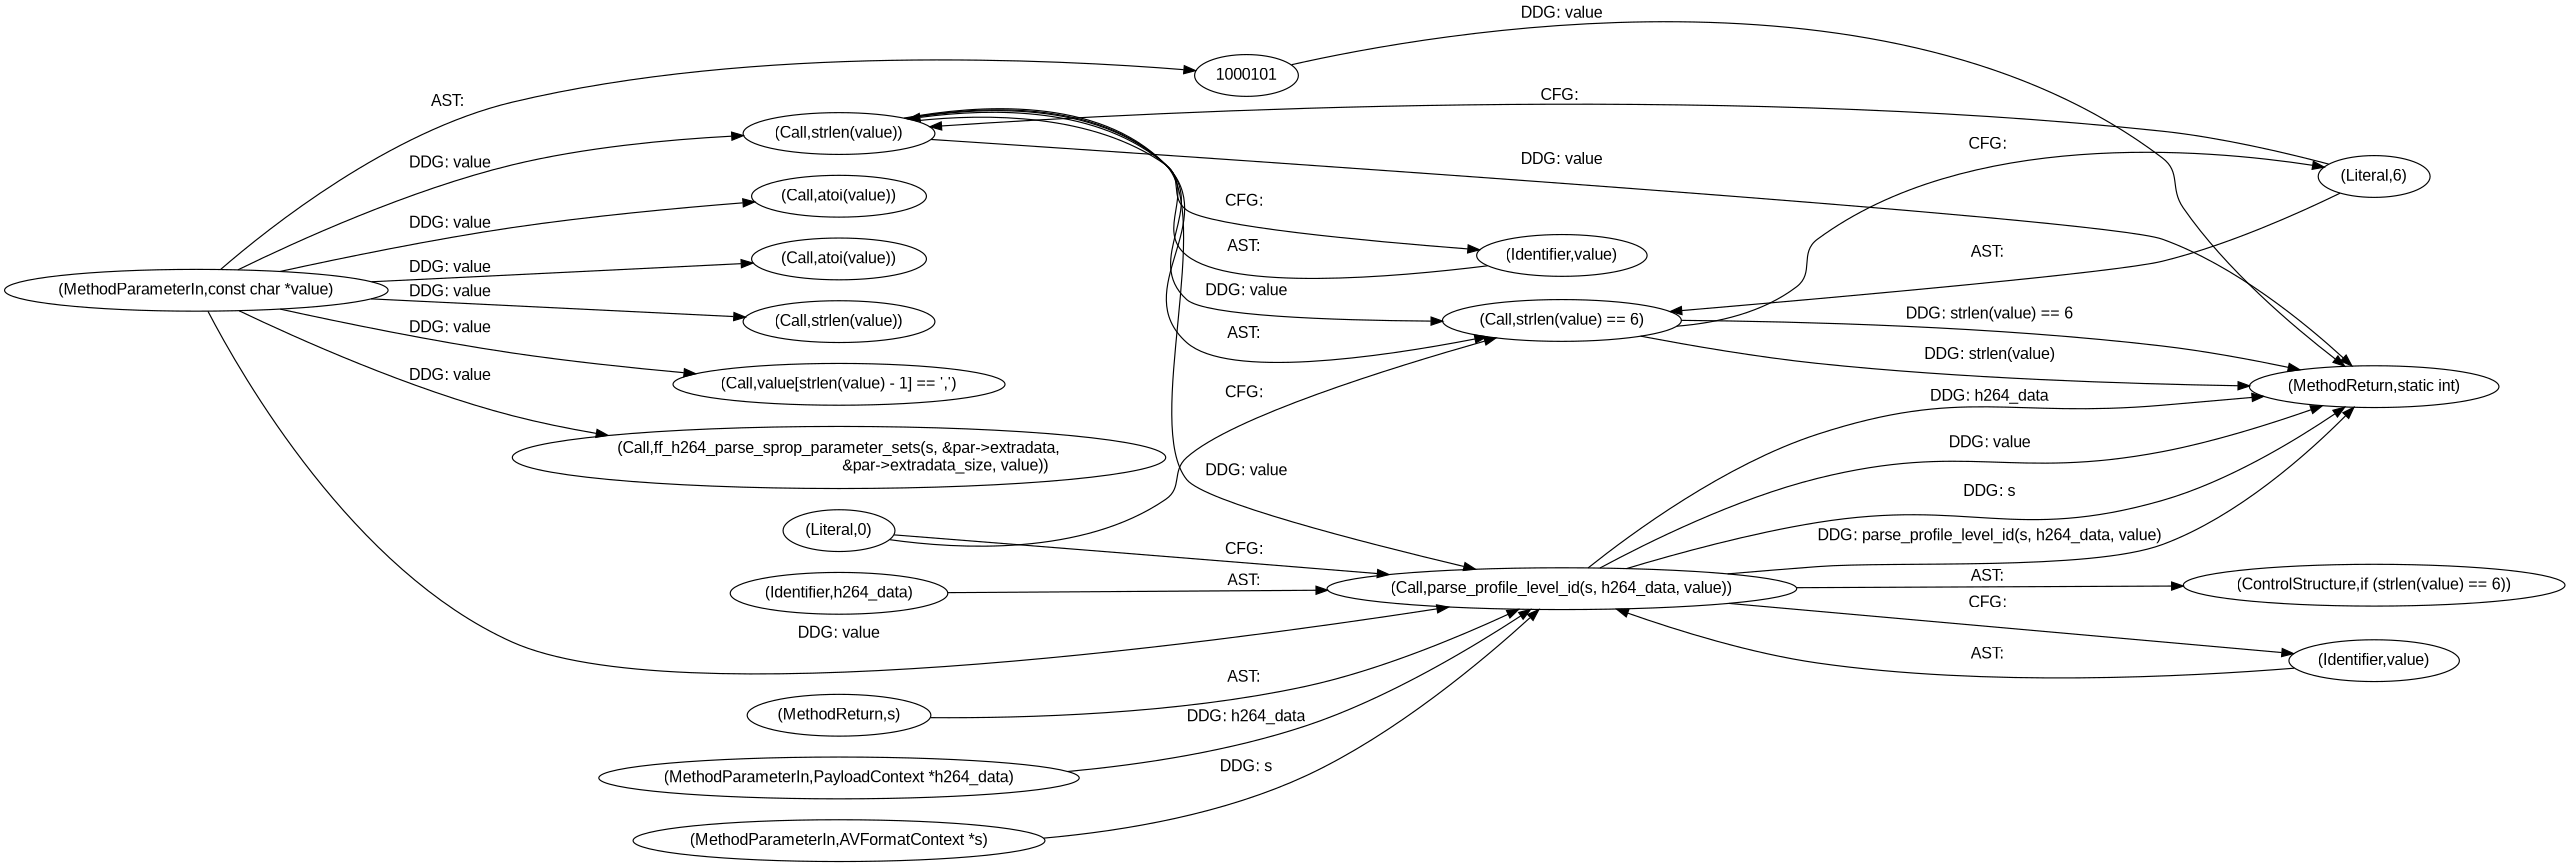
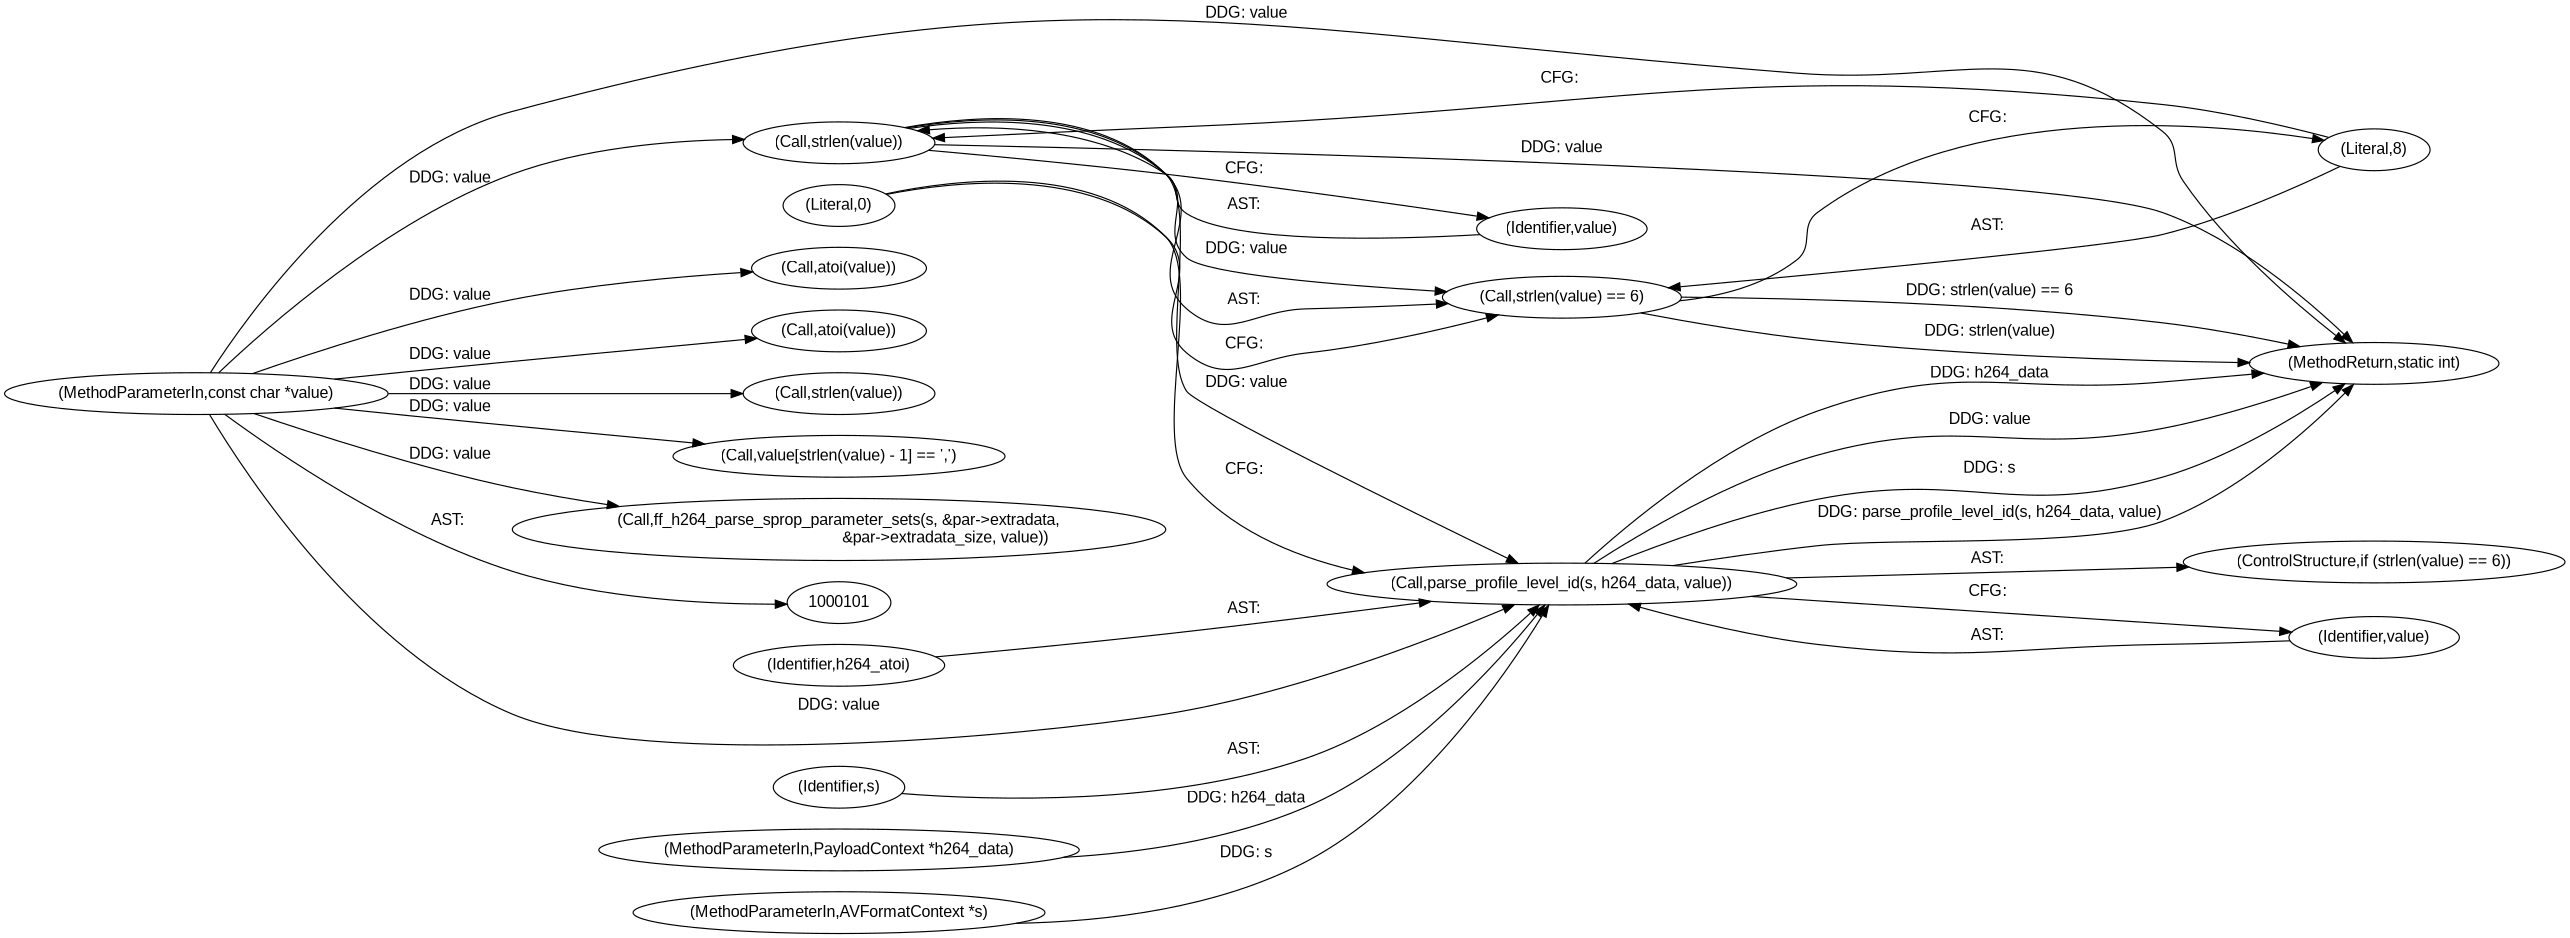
edge "1000101" -> "(MethodReturn,static int)": now "(MethodParameterIn,const char *value)" -> "(MethodReturn,static int)"
node "(Literal,6)": label "(Literal,6)" -> "(Literal,8)"
node "(Identifier,h264_data)": label "(Identifier,h264_data)" -> "(Identifier,h264_atoi)"
node "(MethodReturn,s)": label "(MethodReturn,s)" -> "(Identifier,s)"
